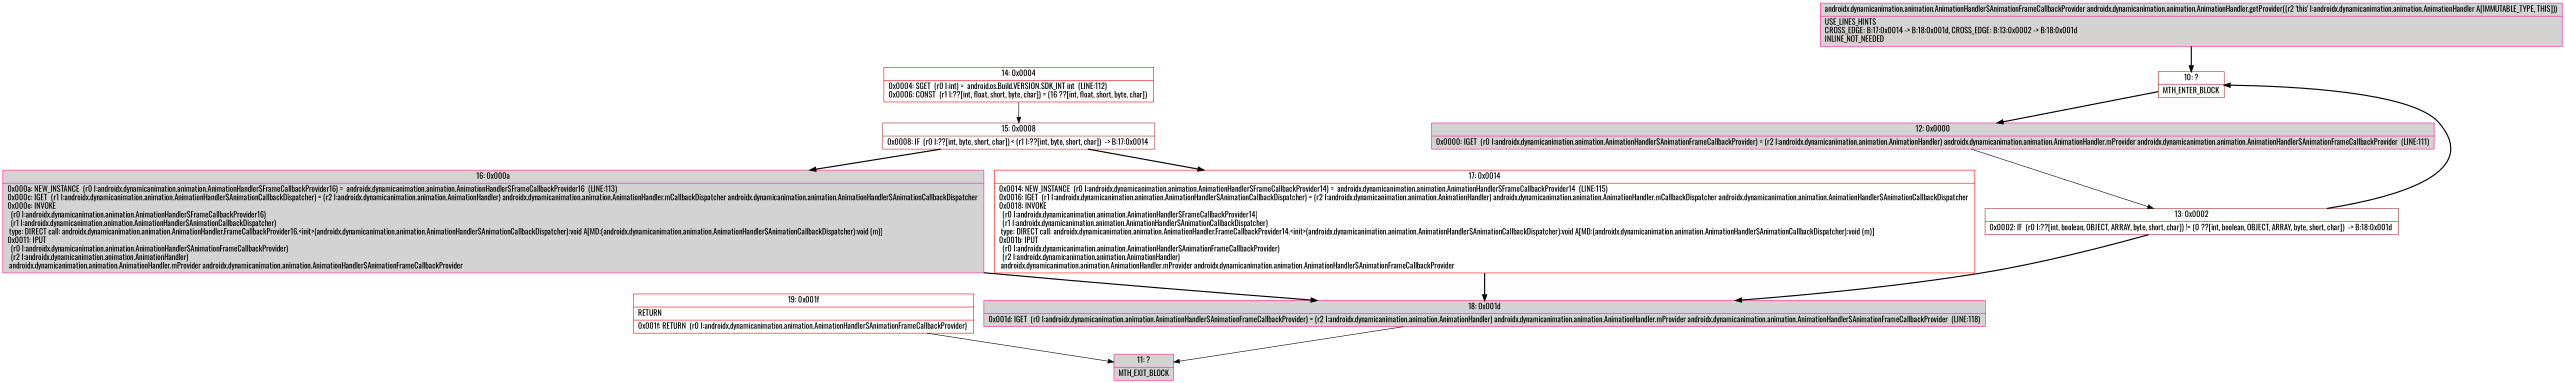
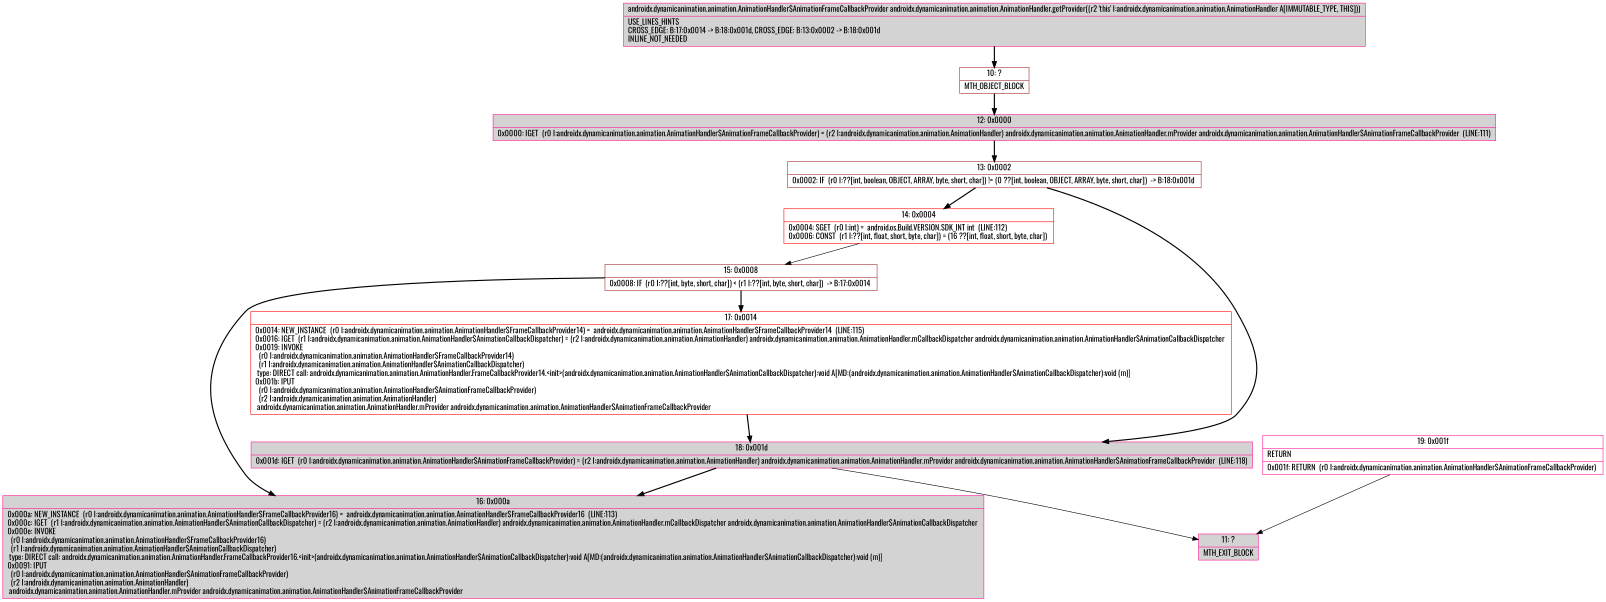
node "10: ?": text "MTH_ENTER_BLOCK" -> "MTH_OBJECT_BLOCK"
edge "13: 0x0002" -> "10: ?": now "13: 0x0002" -> "14: 0x0004"
edge "12: 0x0000" -> "13: 0x0002": style solid -> bold
node "17: 0x0014": text "0x0018: INVOKE" -> "0x0019: INVOKE"
node "16: 0x000a": text "0x0011: IPUT" -> "0x0091: IPUT"
edge "16: 0x000a" -> "18: 0x001d": reversed
node "19: 0x001f": color red -> deeppink
